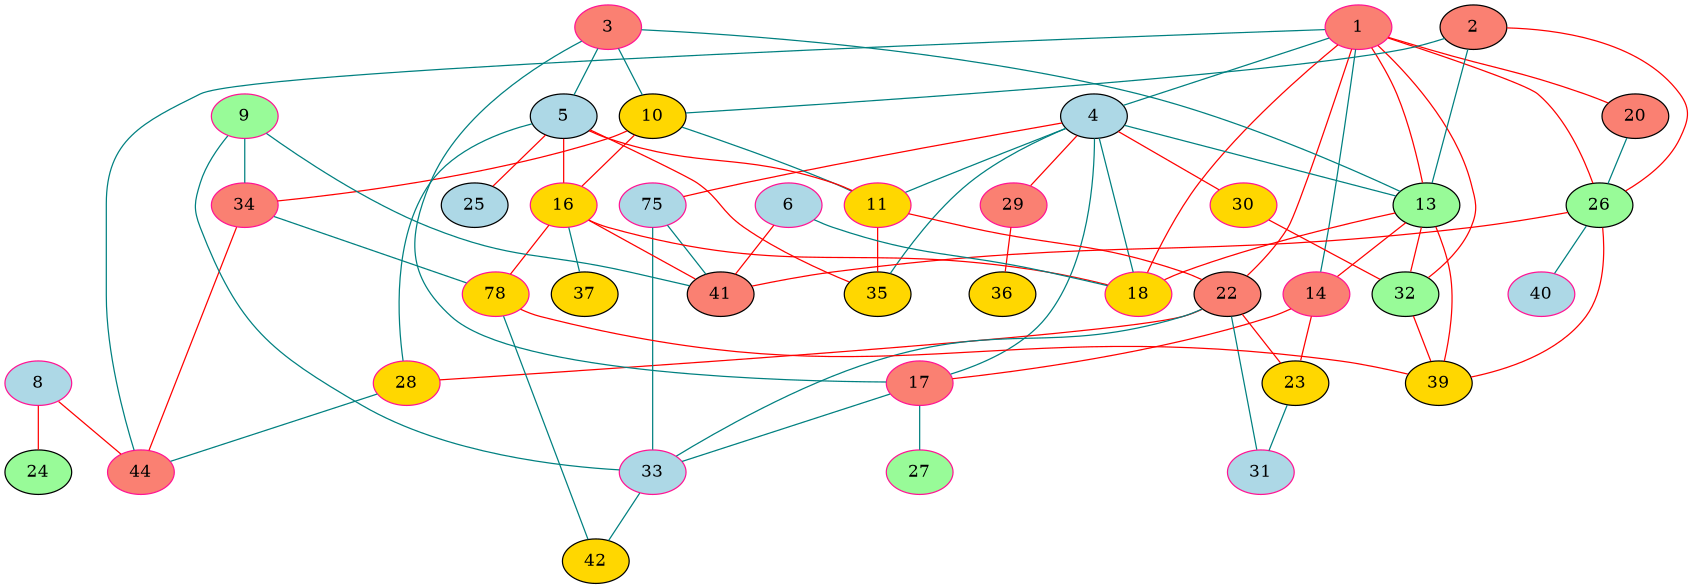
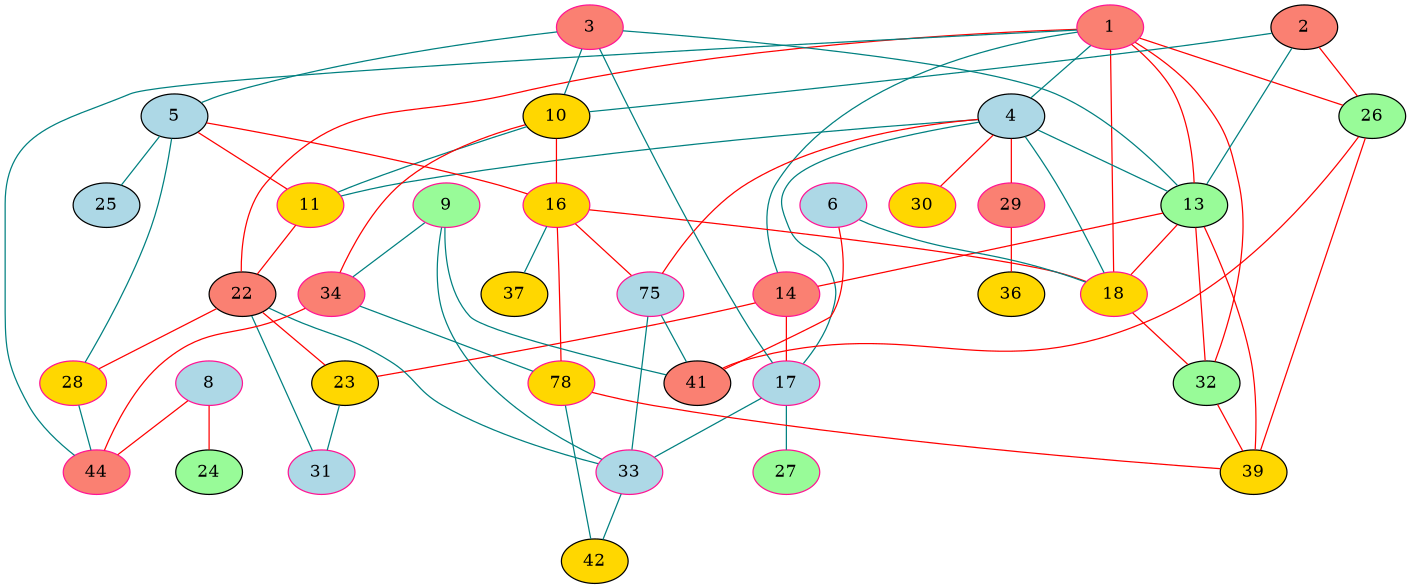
node "20": removed
edge "5" -- "25": color red -> teal
edge "16" -- "41": now "16" -- "75"
edge "30" -- "32": now "18" -- "32"
node "35": removed
node "40": removed
node "17": fillcolor salmon -> lightblue
